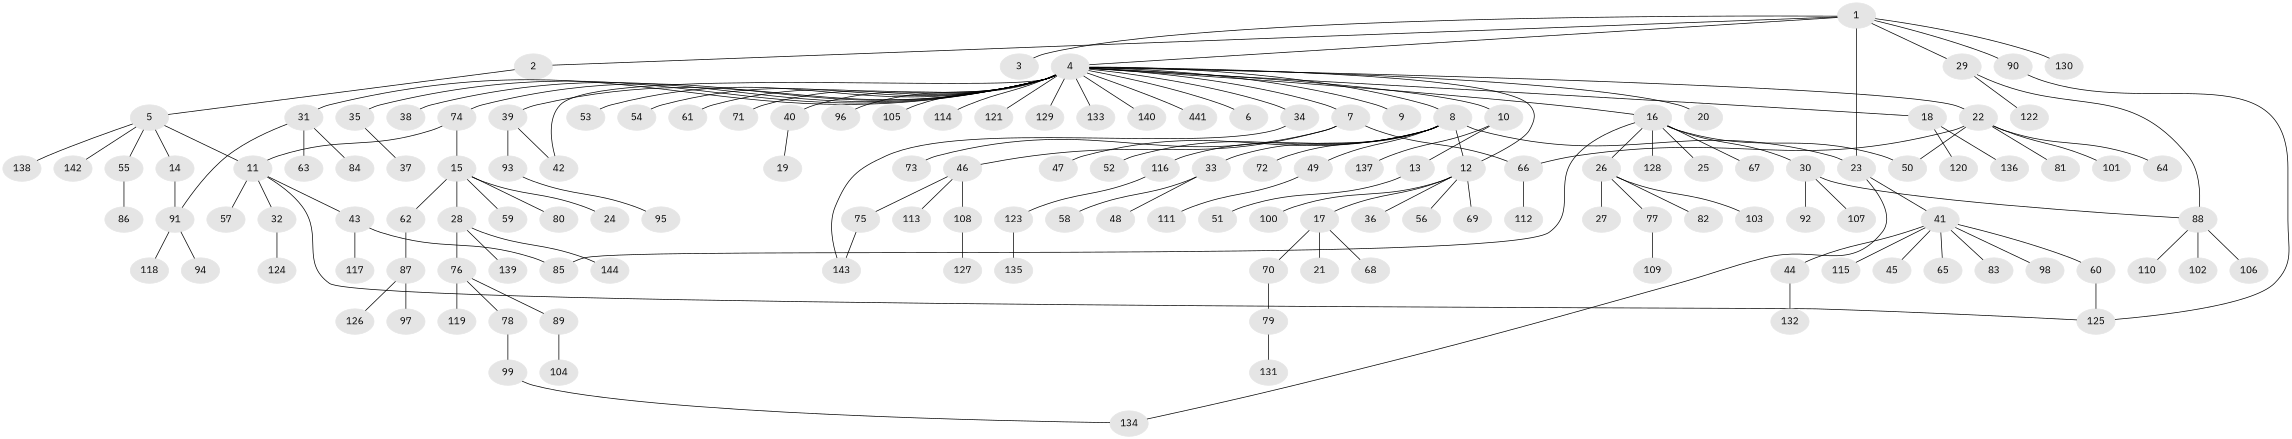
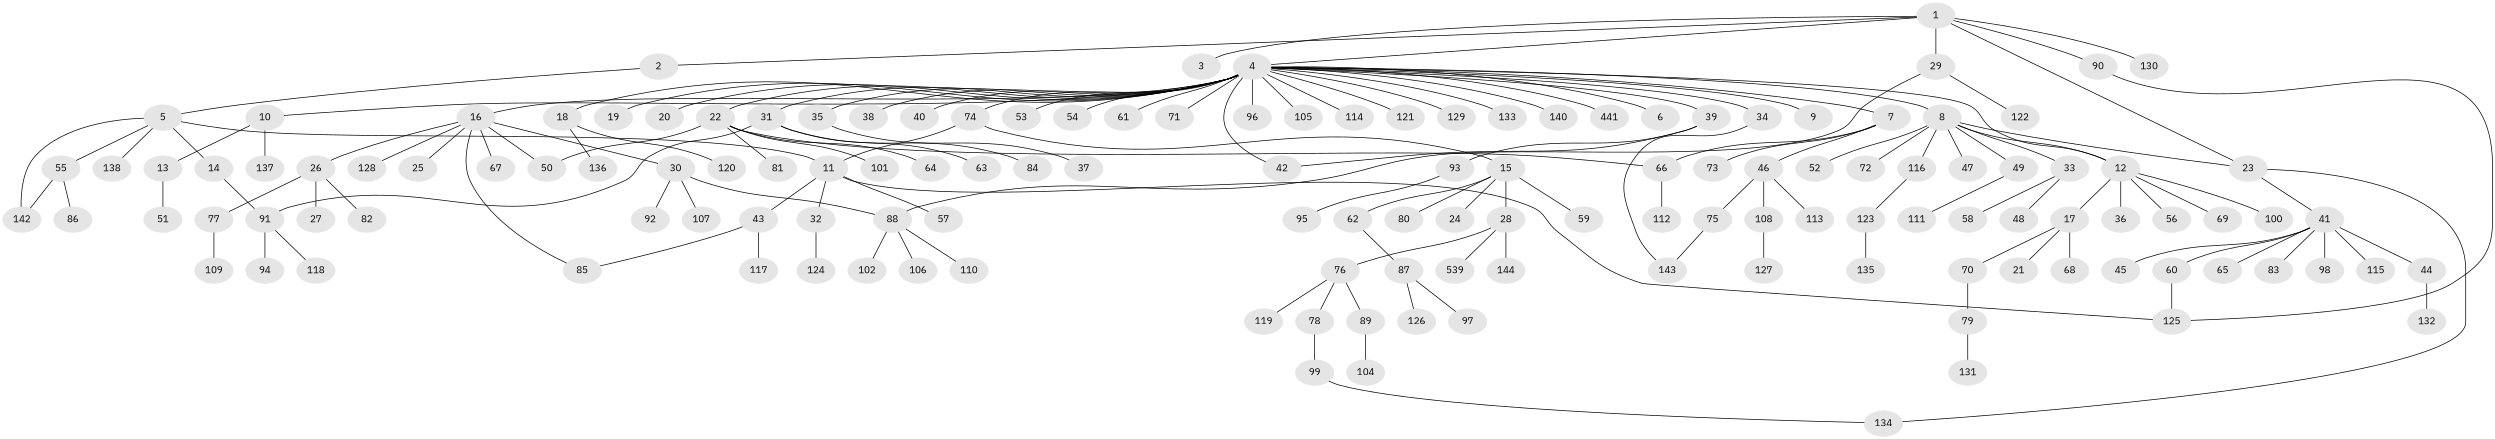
edge "40" -- "19": now "4" -- "19"
edge "55" -- "142": added
node "103": removed
node "139": label "139" -> "539"
